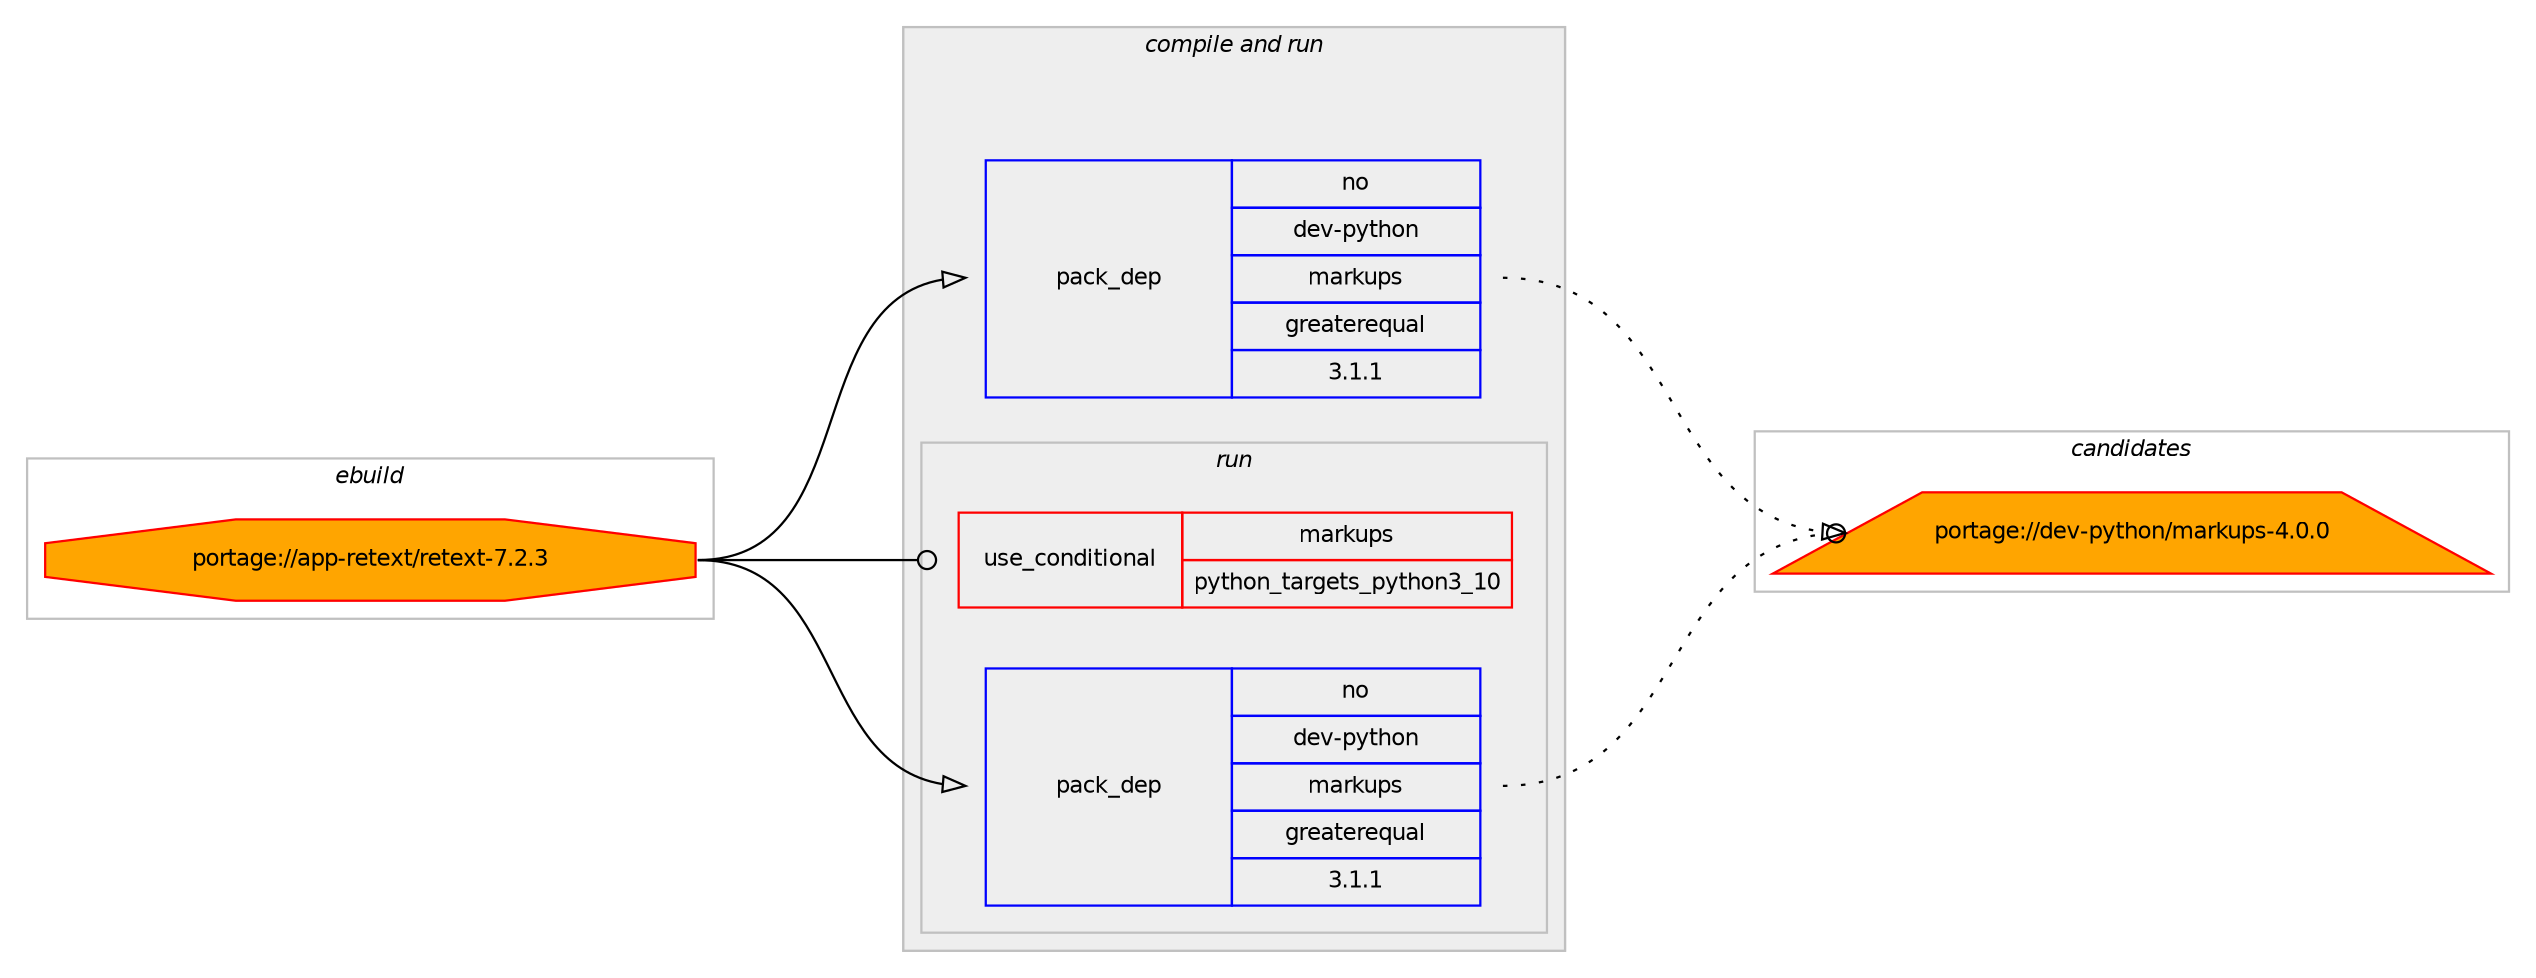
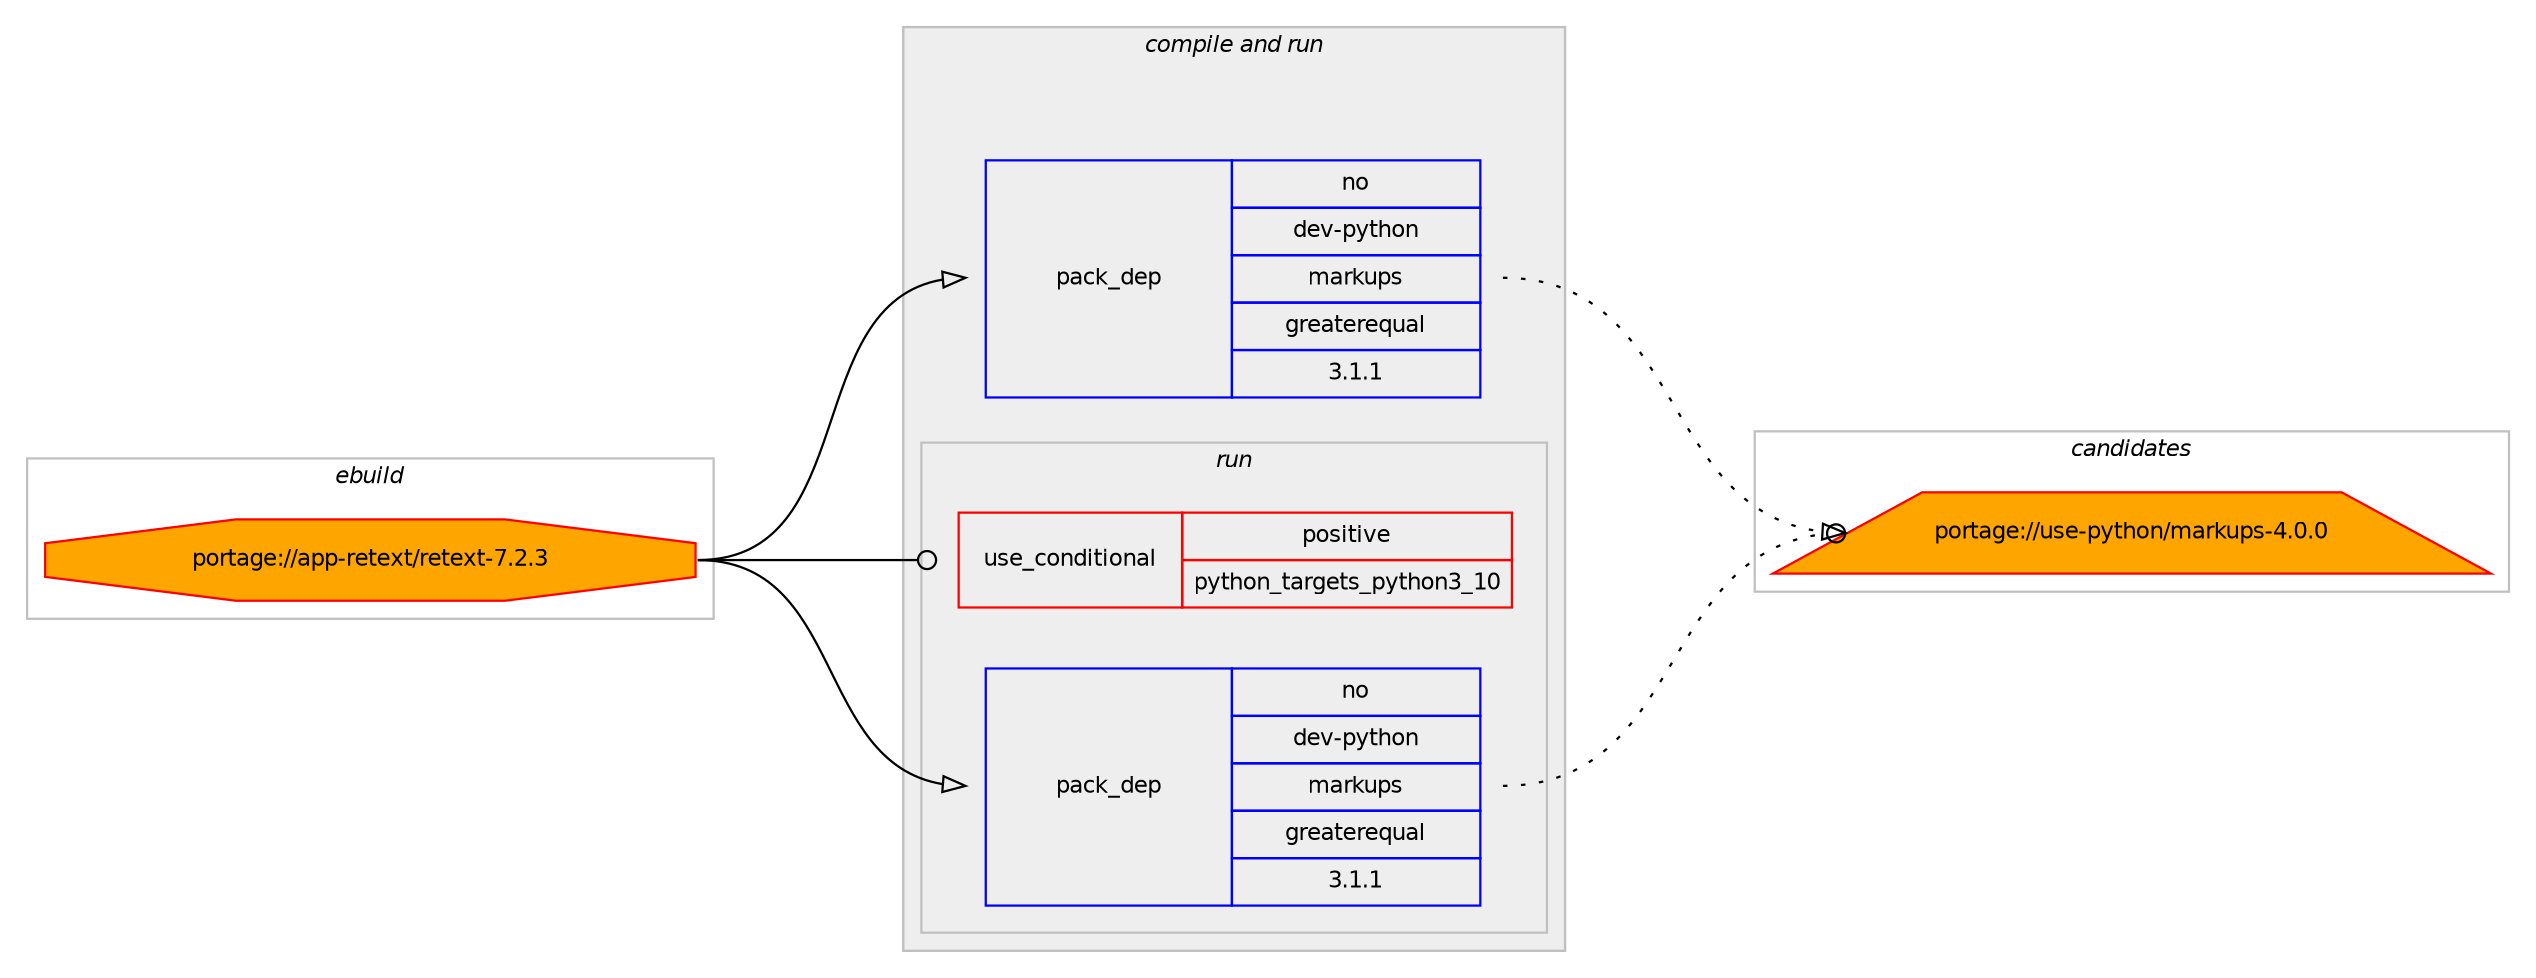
node "portage://dev-python/markups-4.0.0": label "portage://dev-python/markups-4.0.0" -> "portage://use-python/markups-4.0.0"
node "use_conditional": text "markups" -> "positive"
